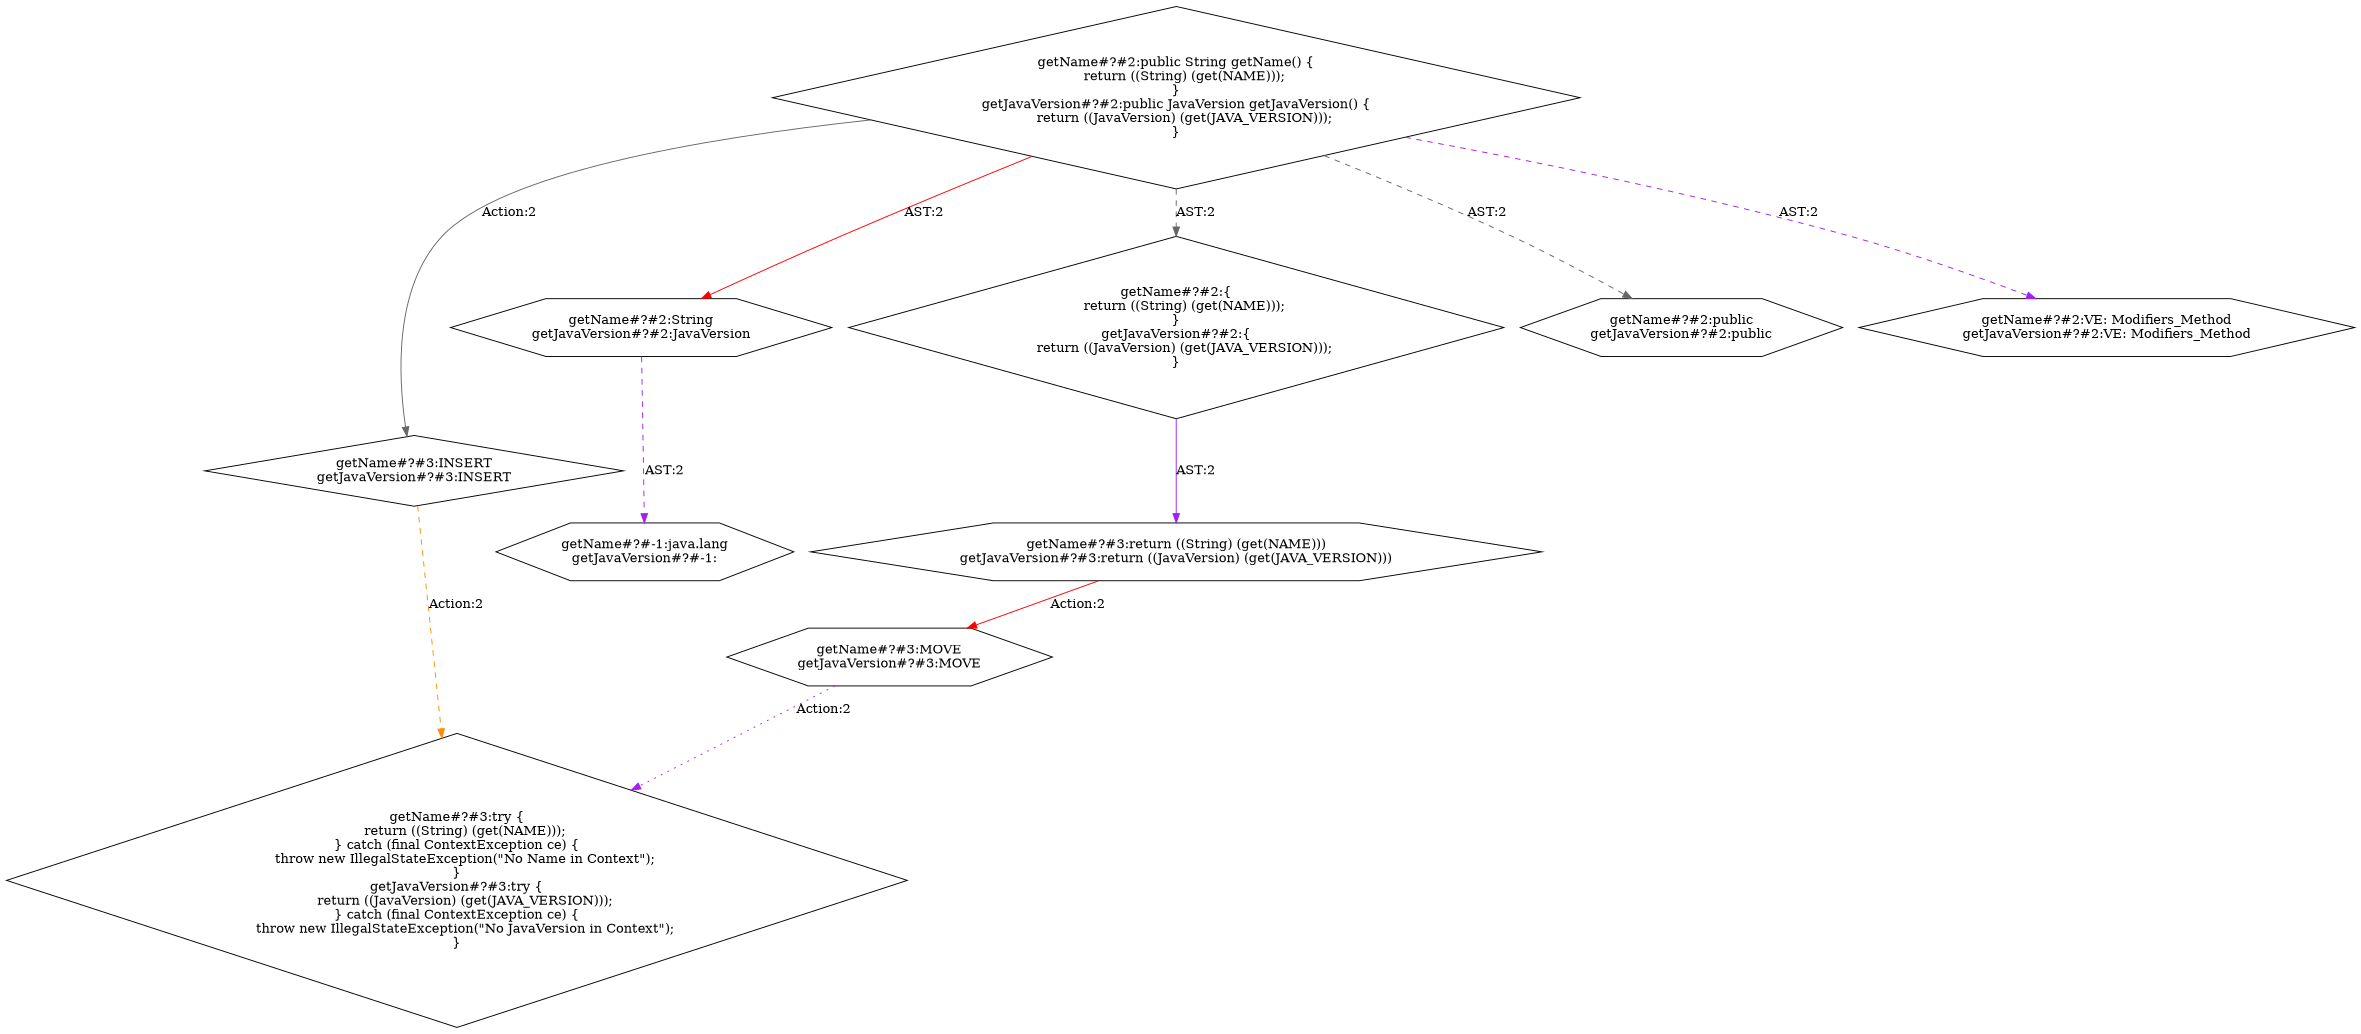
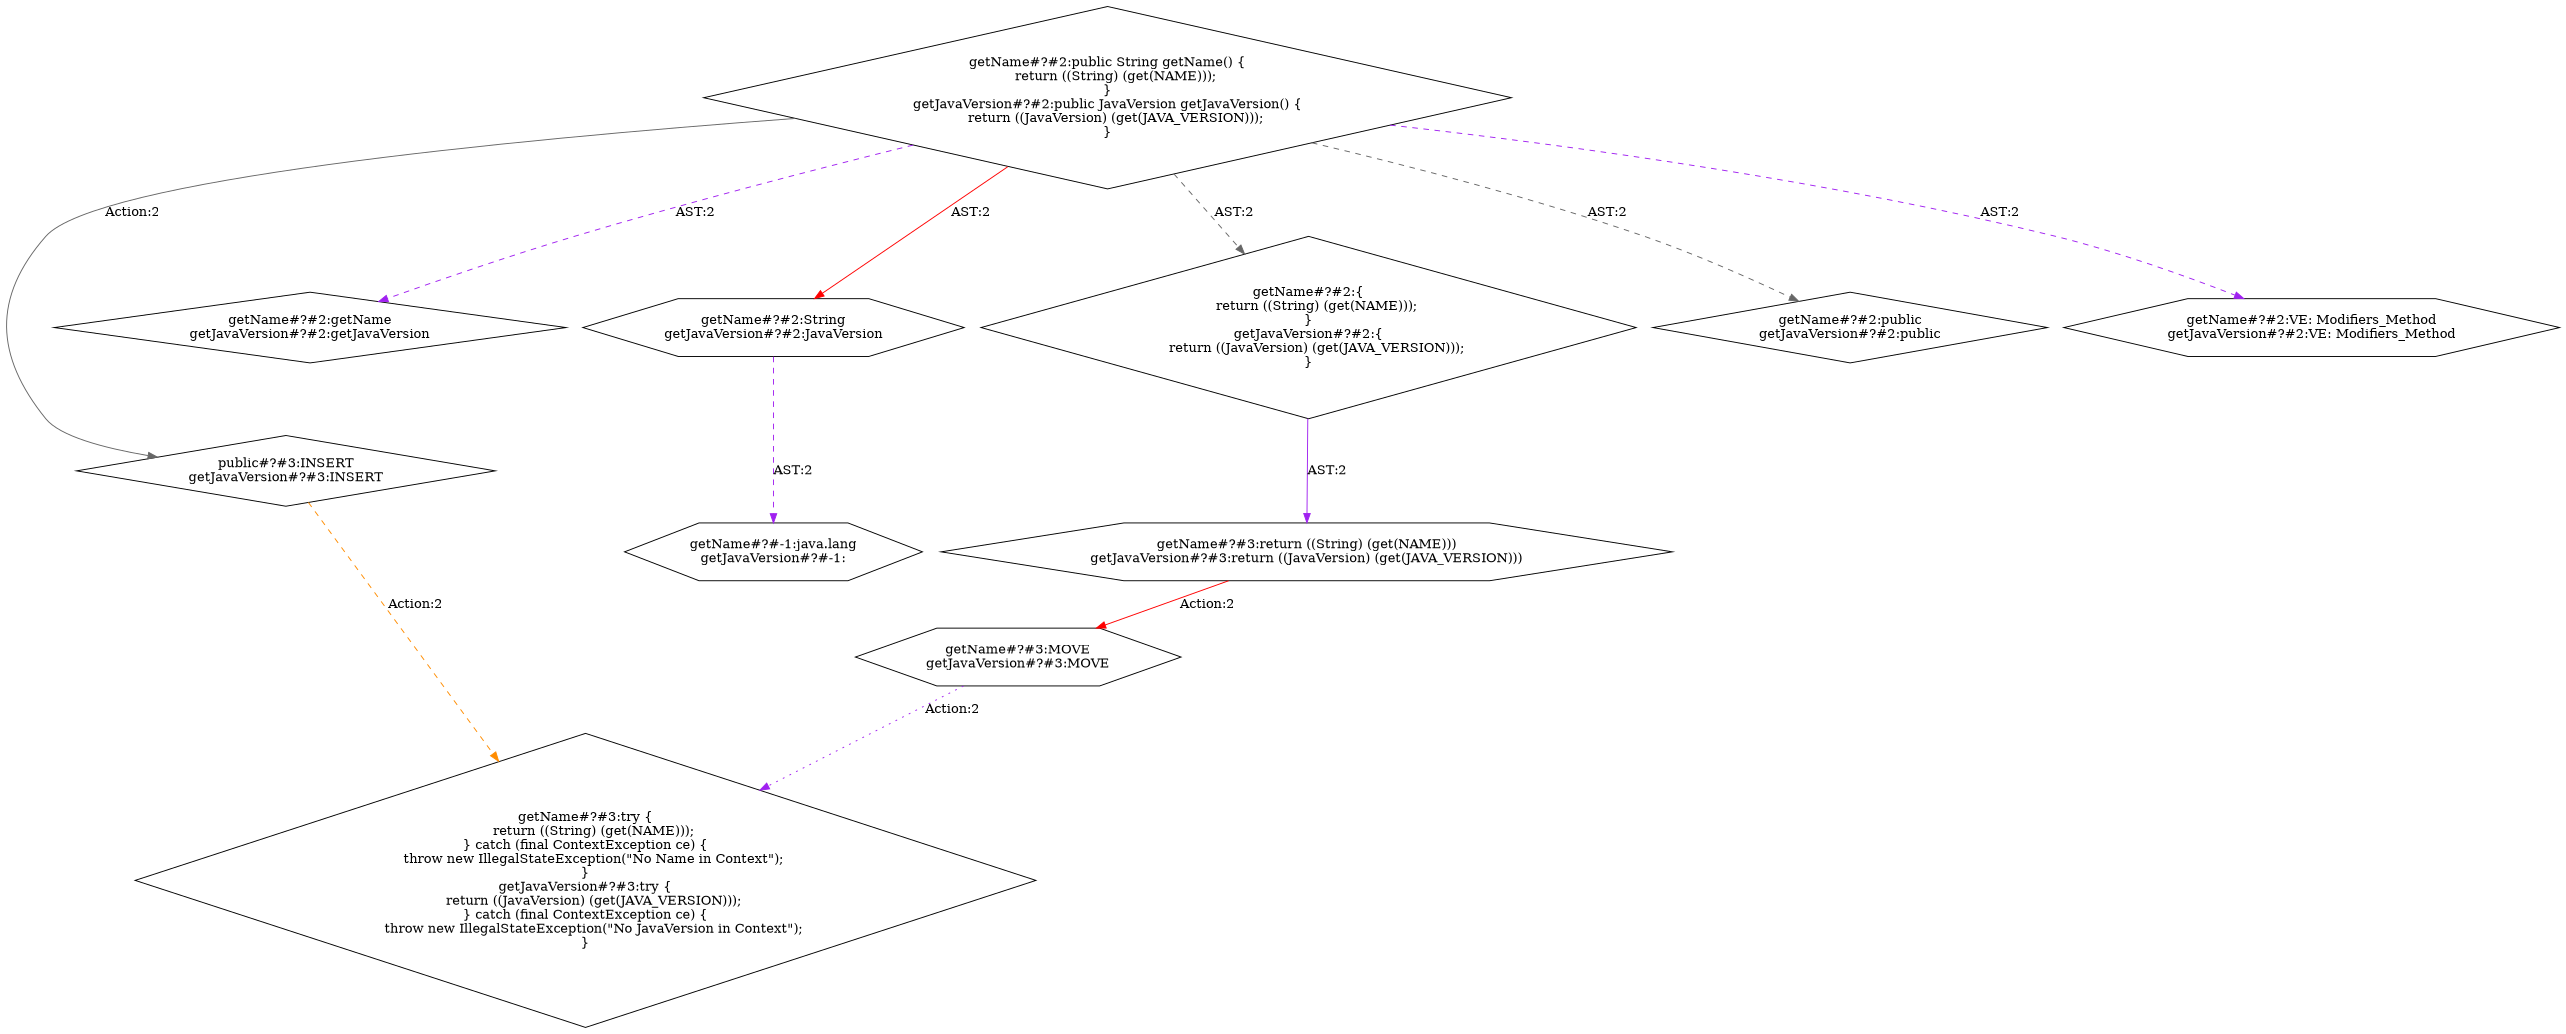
node "getName#?#2:getName getJavaVersion#?#2:getJavaVersion": added
node "getName#?#2:public getJavaVersion#?#2:public": shape hexagon -> diamond
node "getName#?#3:INSERT getJavaVersion#?#3:INSERT": label "getName#?#3:INSERT getJavaVersion#?#3:INSERT" -> "public#?#3:INSERT getJavaVersion#?#3:INSERT"
